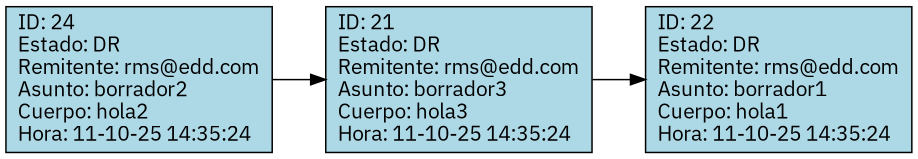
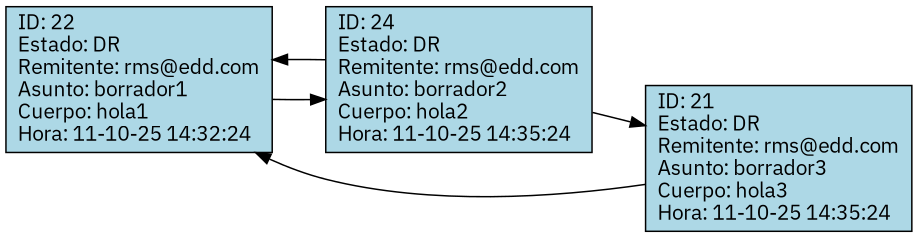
edge "ID: 24" -> "ID: 22": added
edge "ID: 22" -> "ID: 24": added
node "ID: 22": text "Hora: 11-10-25 14:35:24" -> "Hora: 11-10-25 14:32:24"
